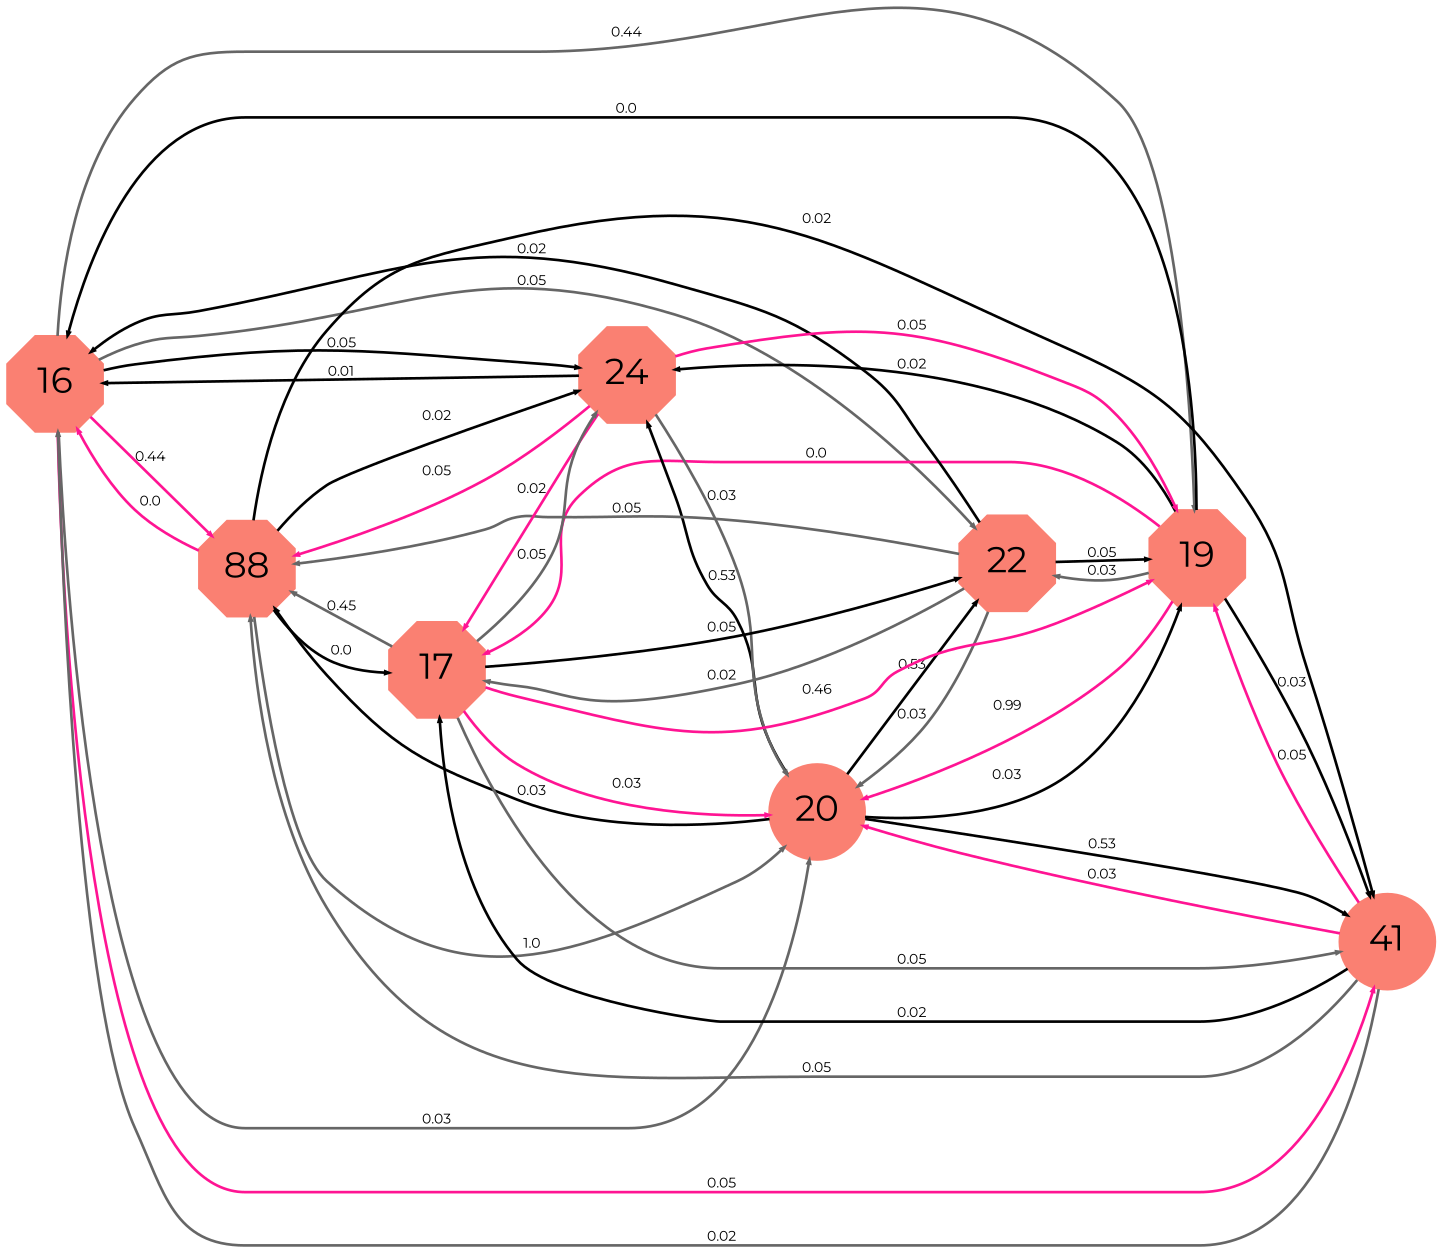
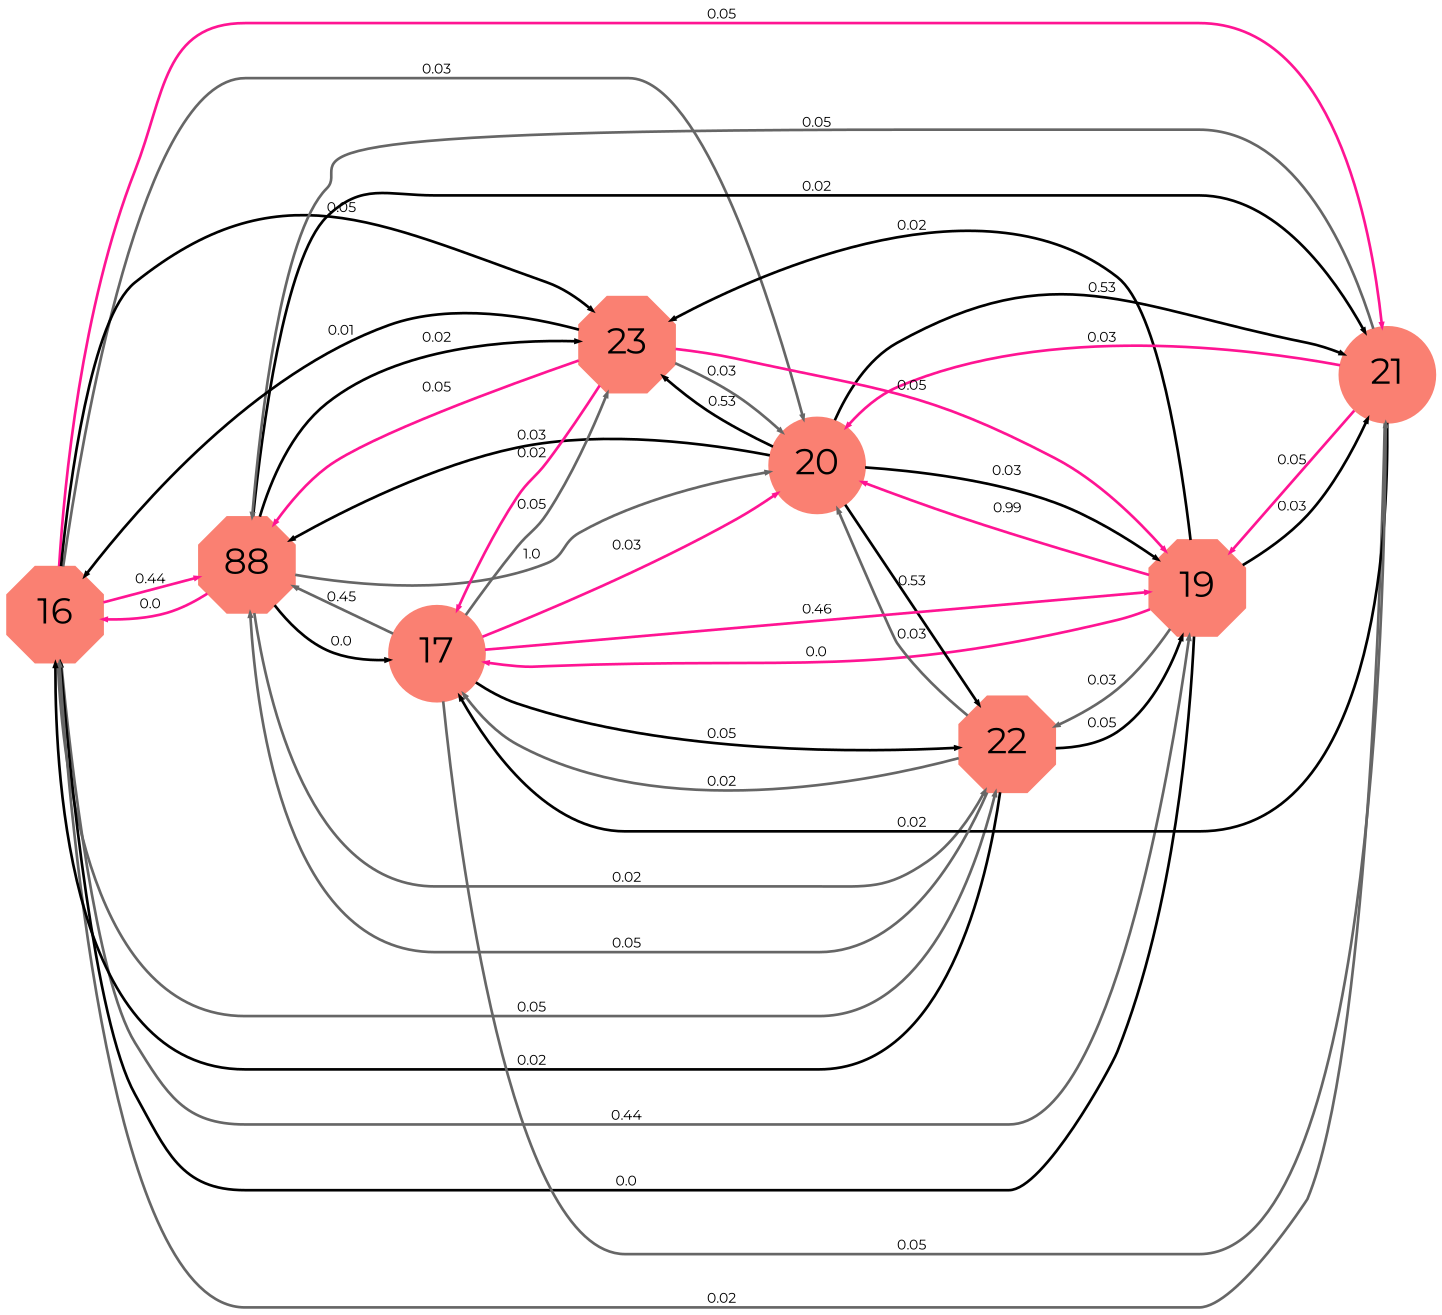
node "24": label "24" -> "23"
node "17": shape octagon -> ellipse
edge "88" -> "22": added, label "0.02"
node "41": label "41" -> "21"
